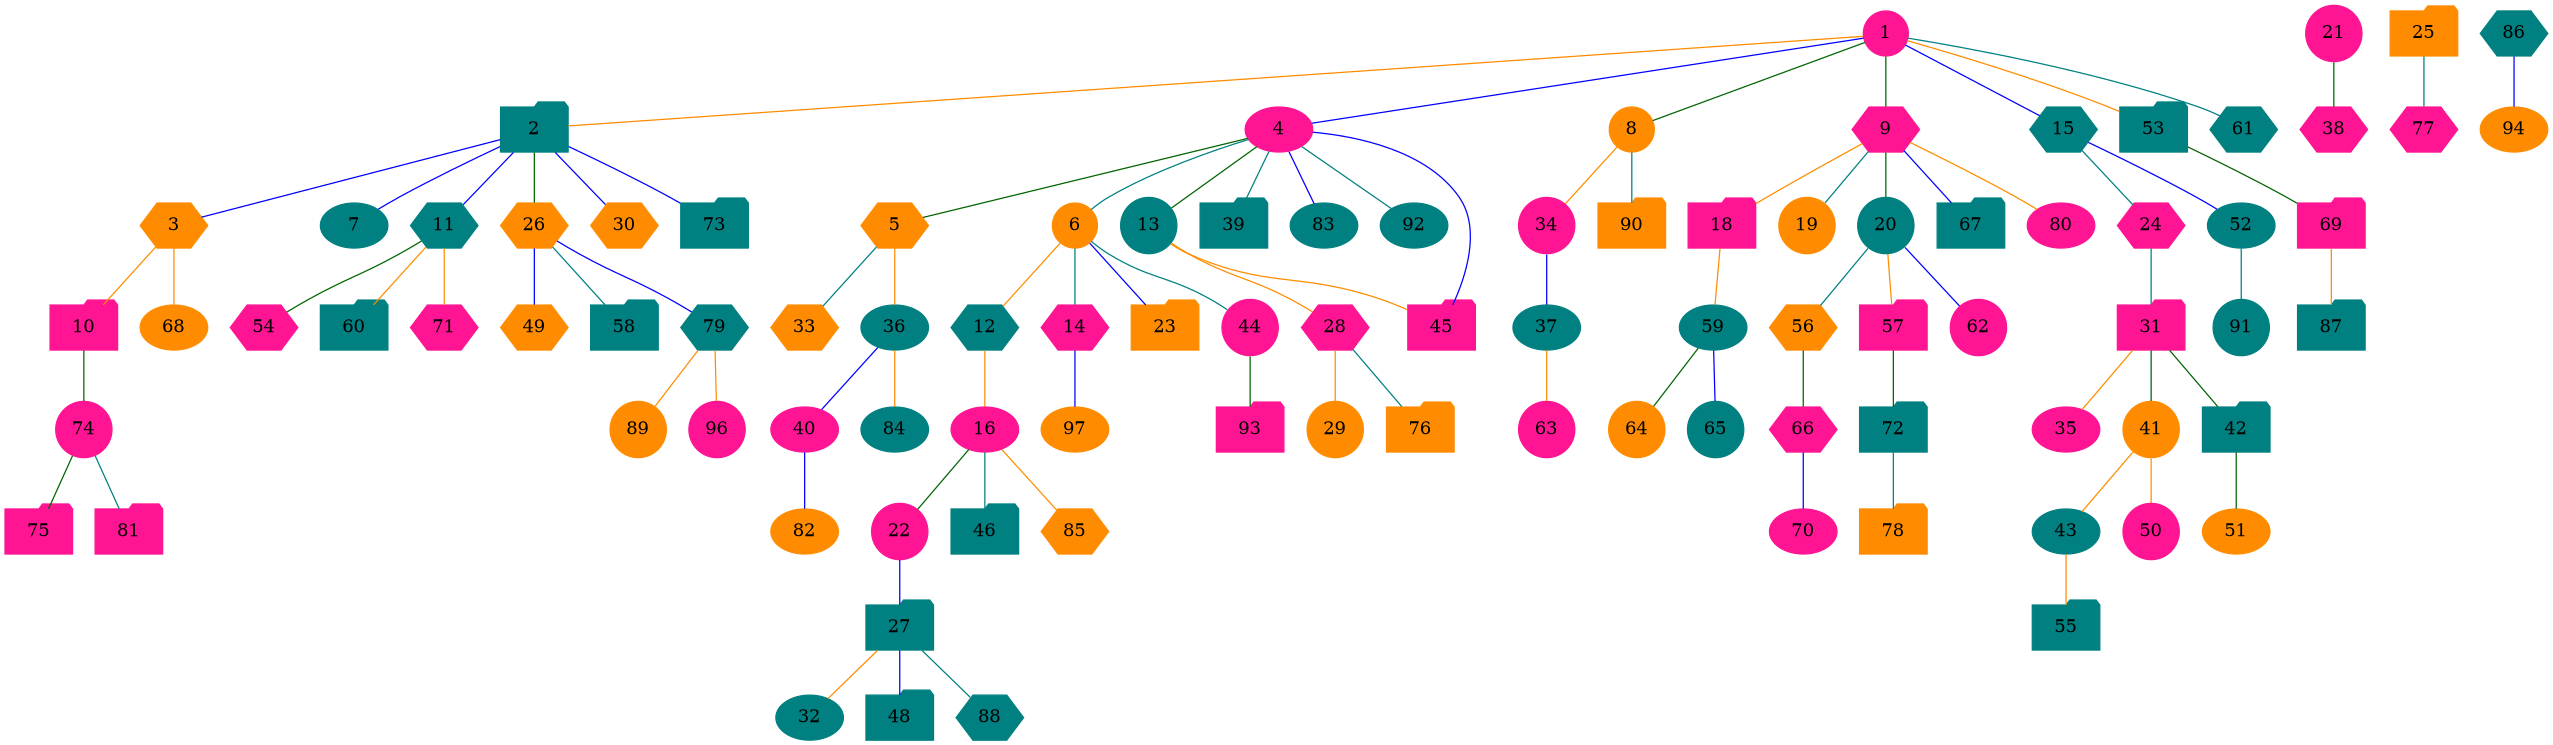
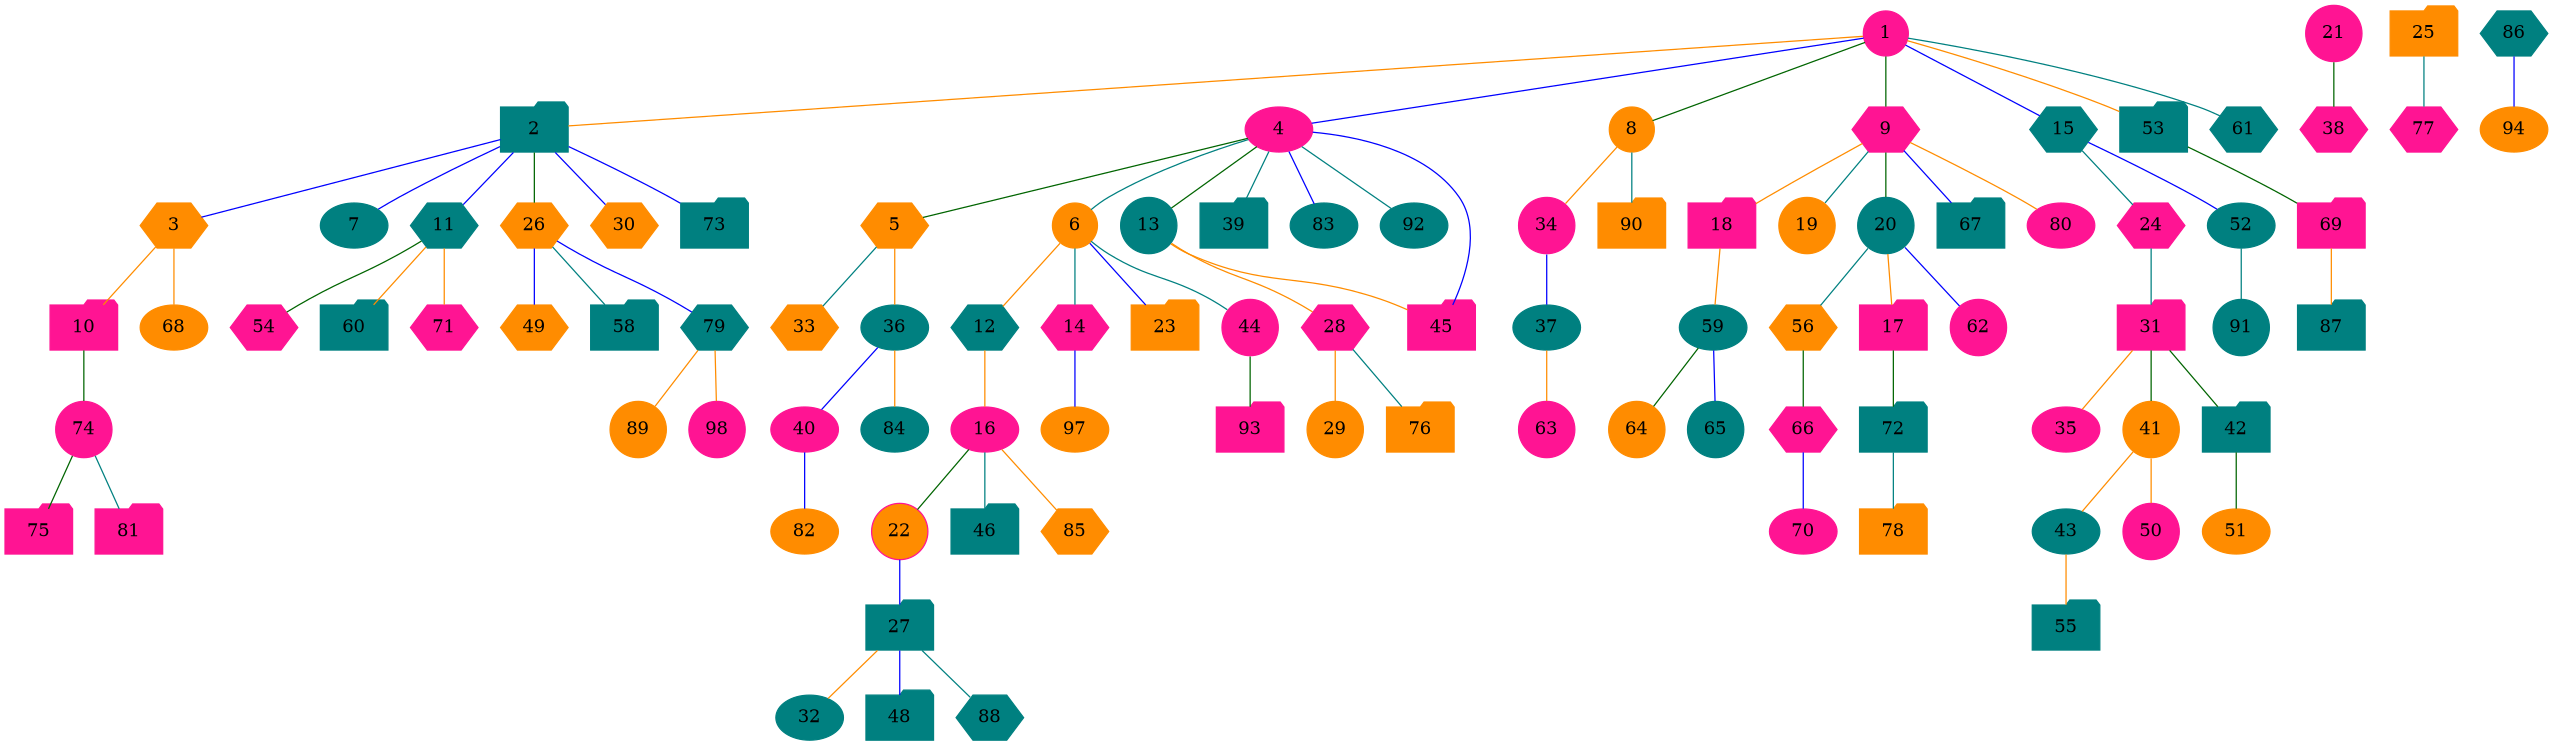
node "57": label "57" -> "17"
node "96": label "96" -> "98"
node "22": fillcolor deeppink -> darkorange
